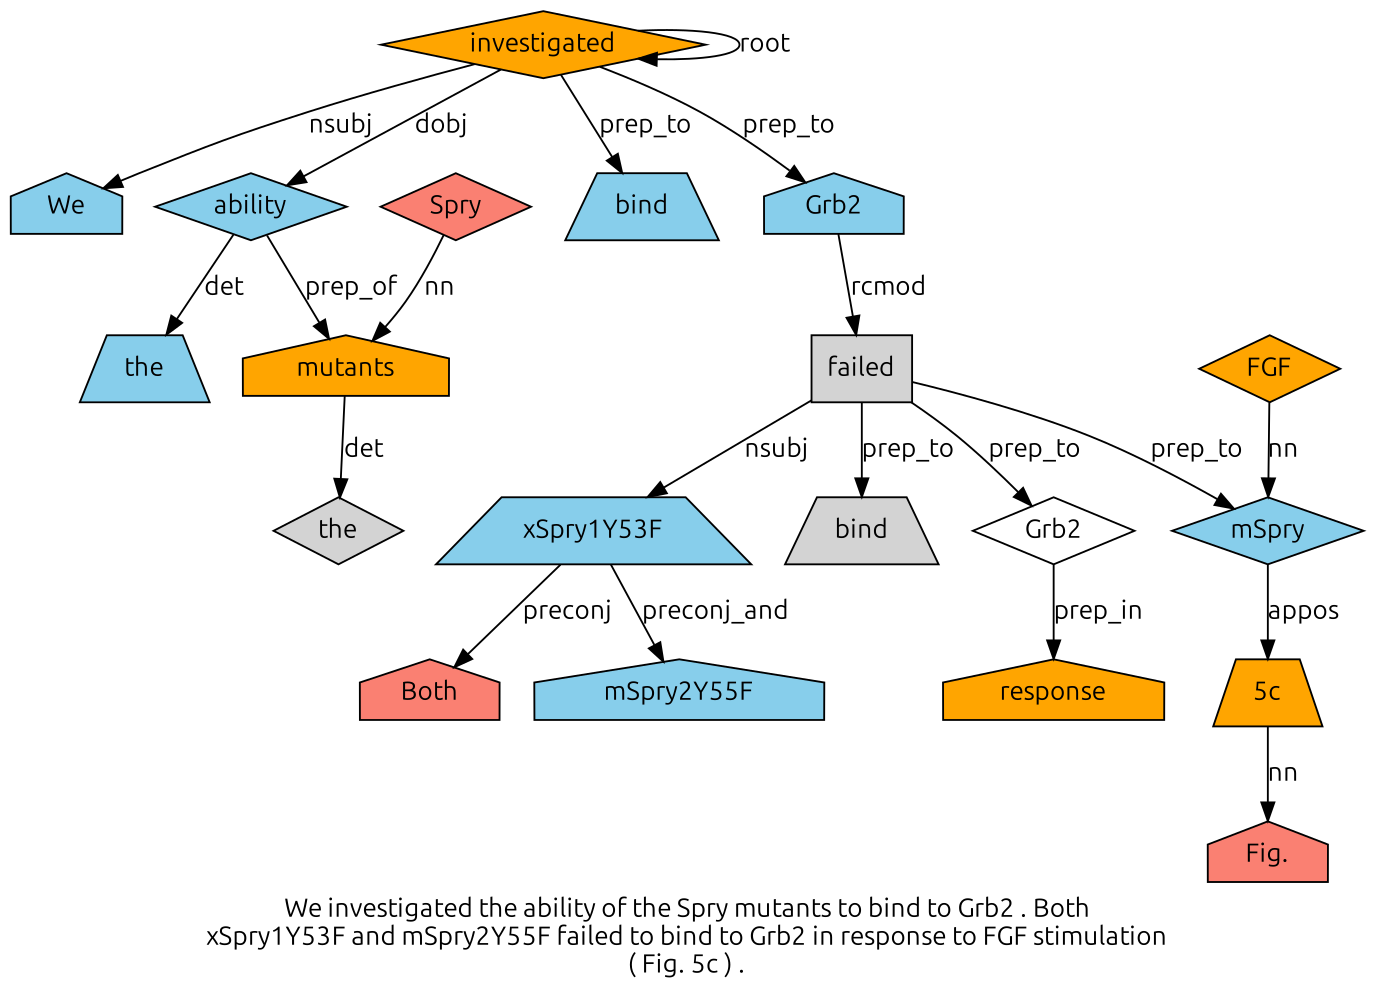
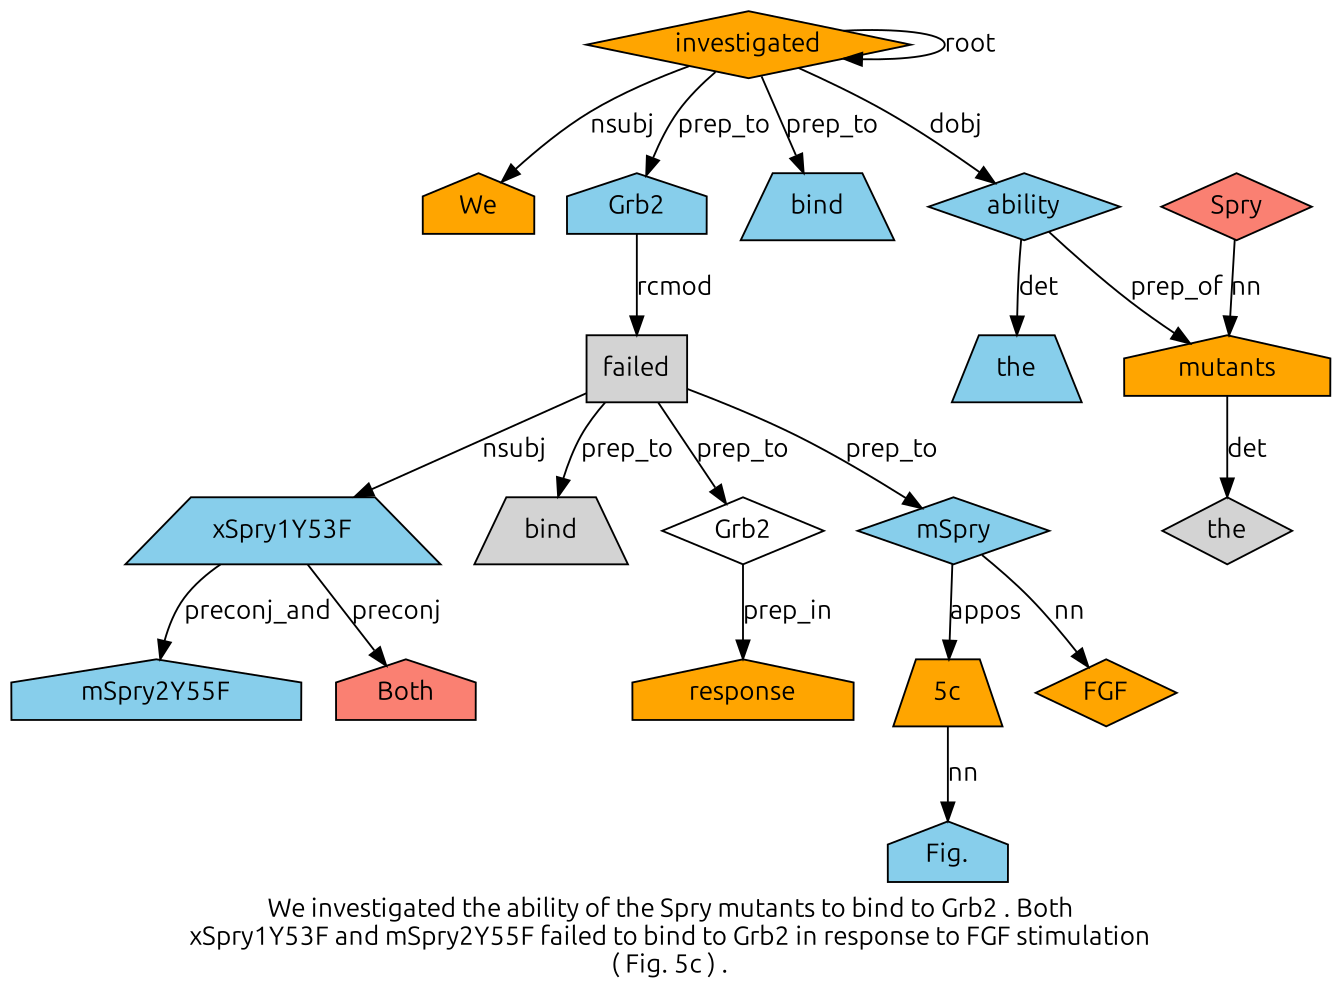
node "We": fillcolor skyblue -> orange
edge "FGF" -> "mSpry": reversed
node "Fig.": fillcolor salmon -> skyblue
